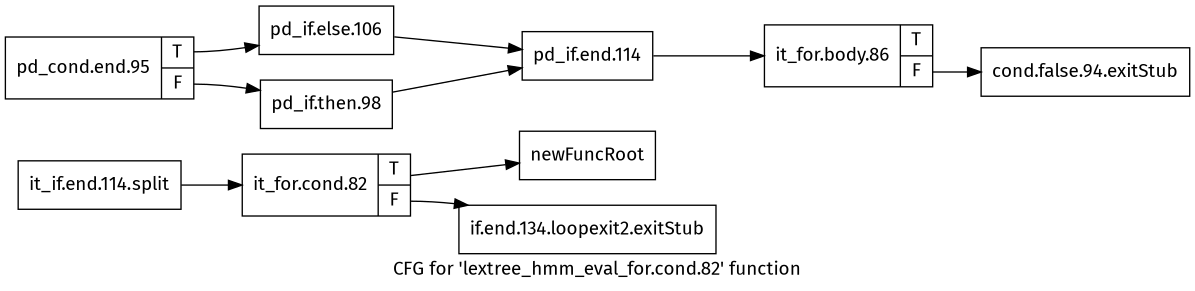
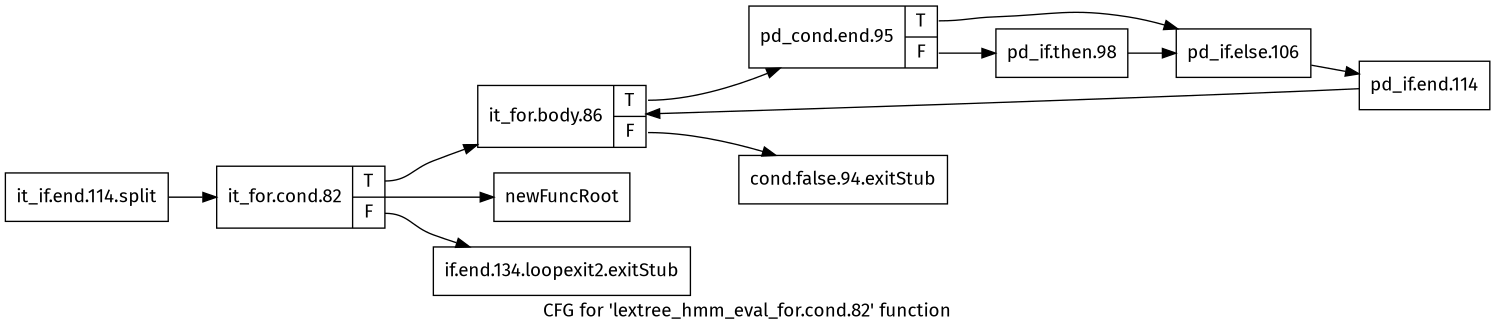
edge "pd_if.then.98" -> "pd_if.end.114": now "pd_if.then.98" -> "pd_if.else.106"
edge "it_for.body.86" -> "pd_cond.end.95": added
edge "it_for.cond.82" -> "it_for.body.86": added
